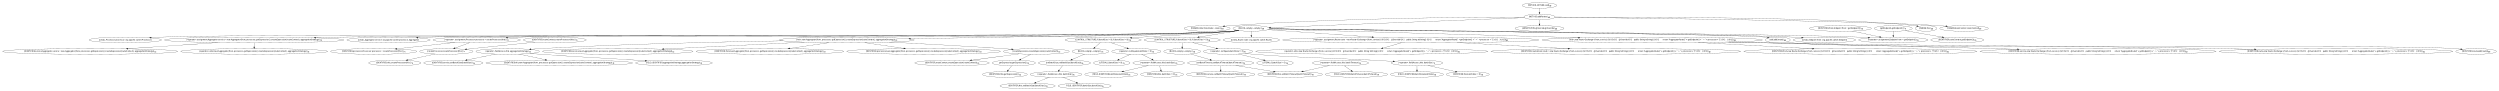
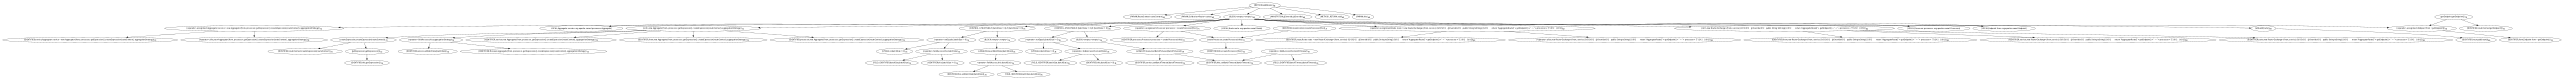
edge "(METHOD_RETURN,void)" -> "(METHOD,addRoutes)": reversed
edge "(IDENTIFIER,from,Endpoint from = getEndpoint())" -> "(<operator>.assignment,Endpoint from = getEndpoint())": reversed
node "(FIELD_IDENTIFIER,aggregationStrategy,aggregationStrategy)": removed
